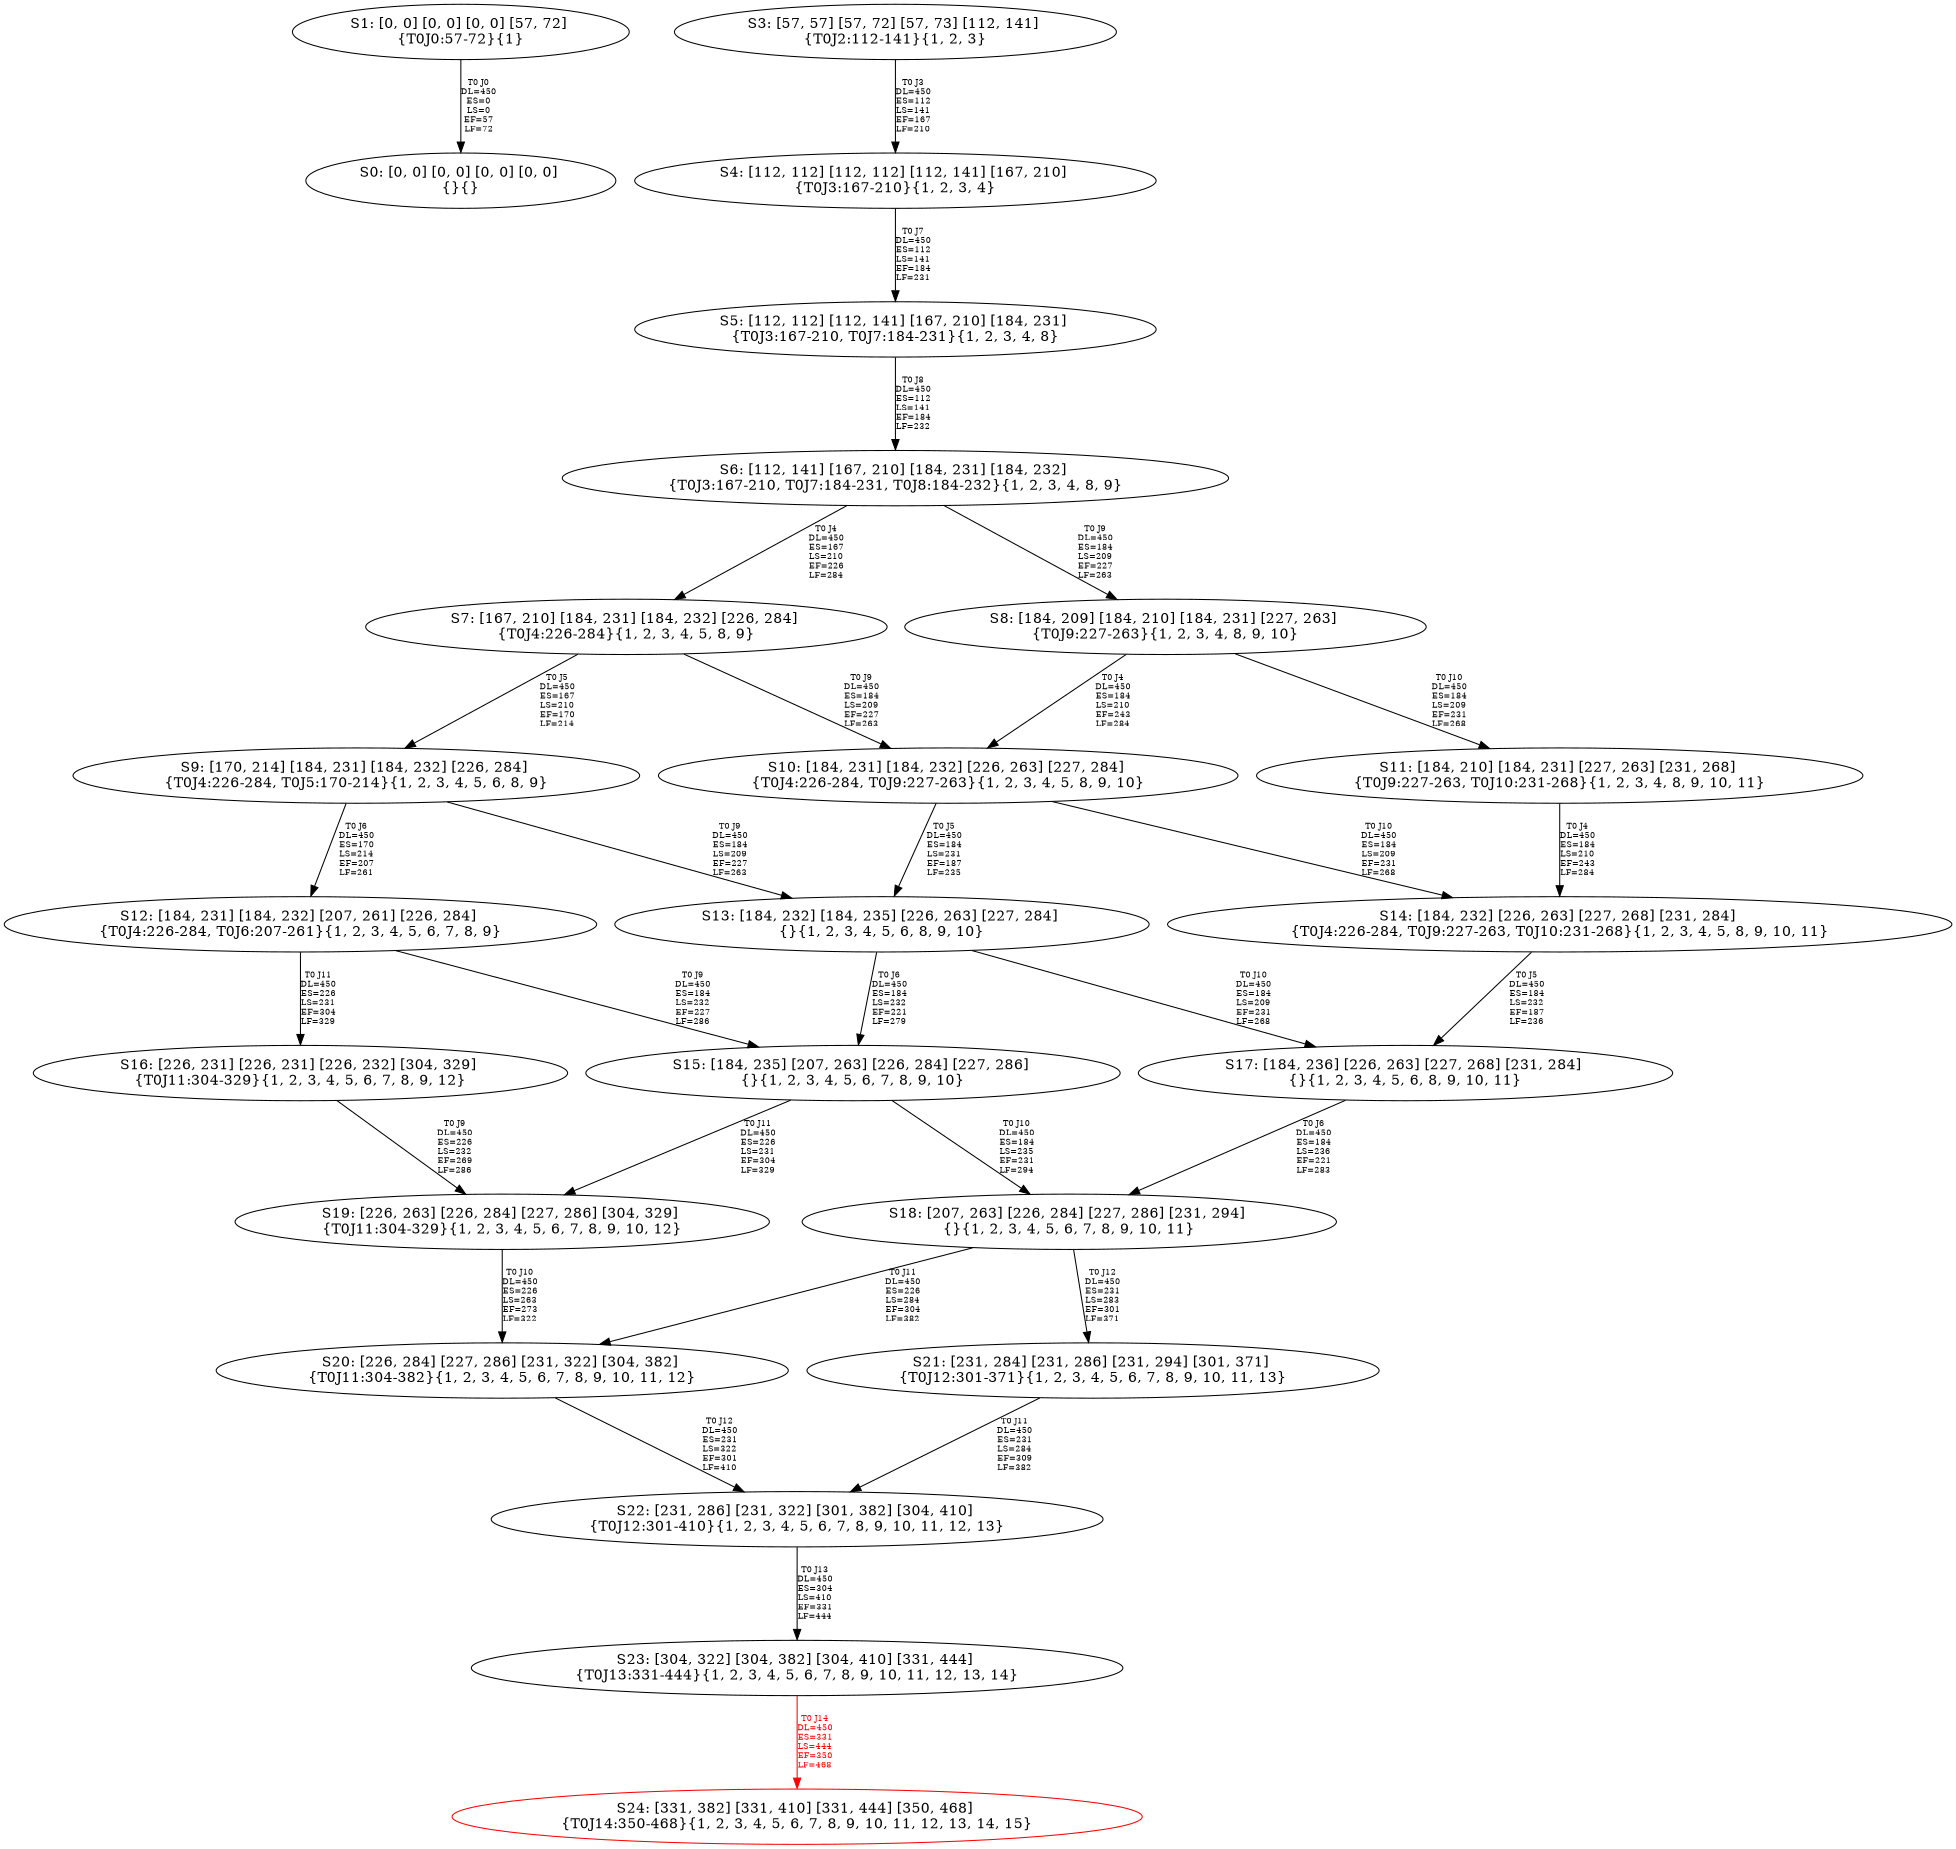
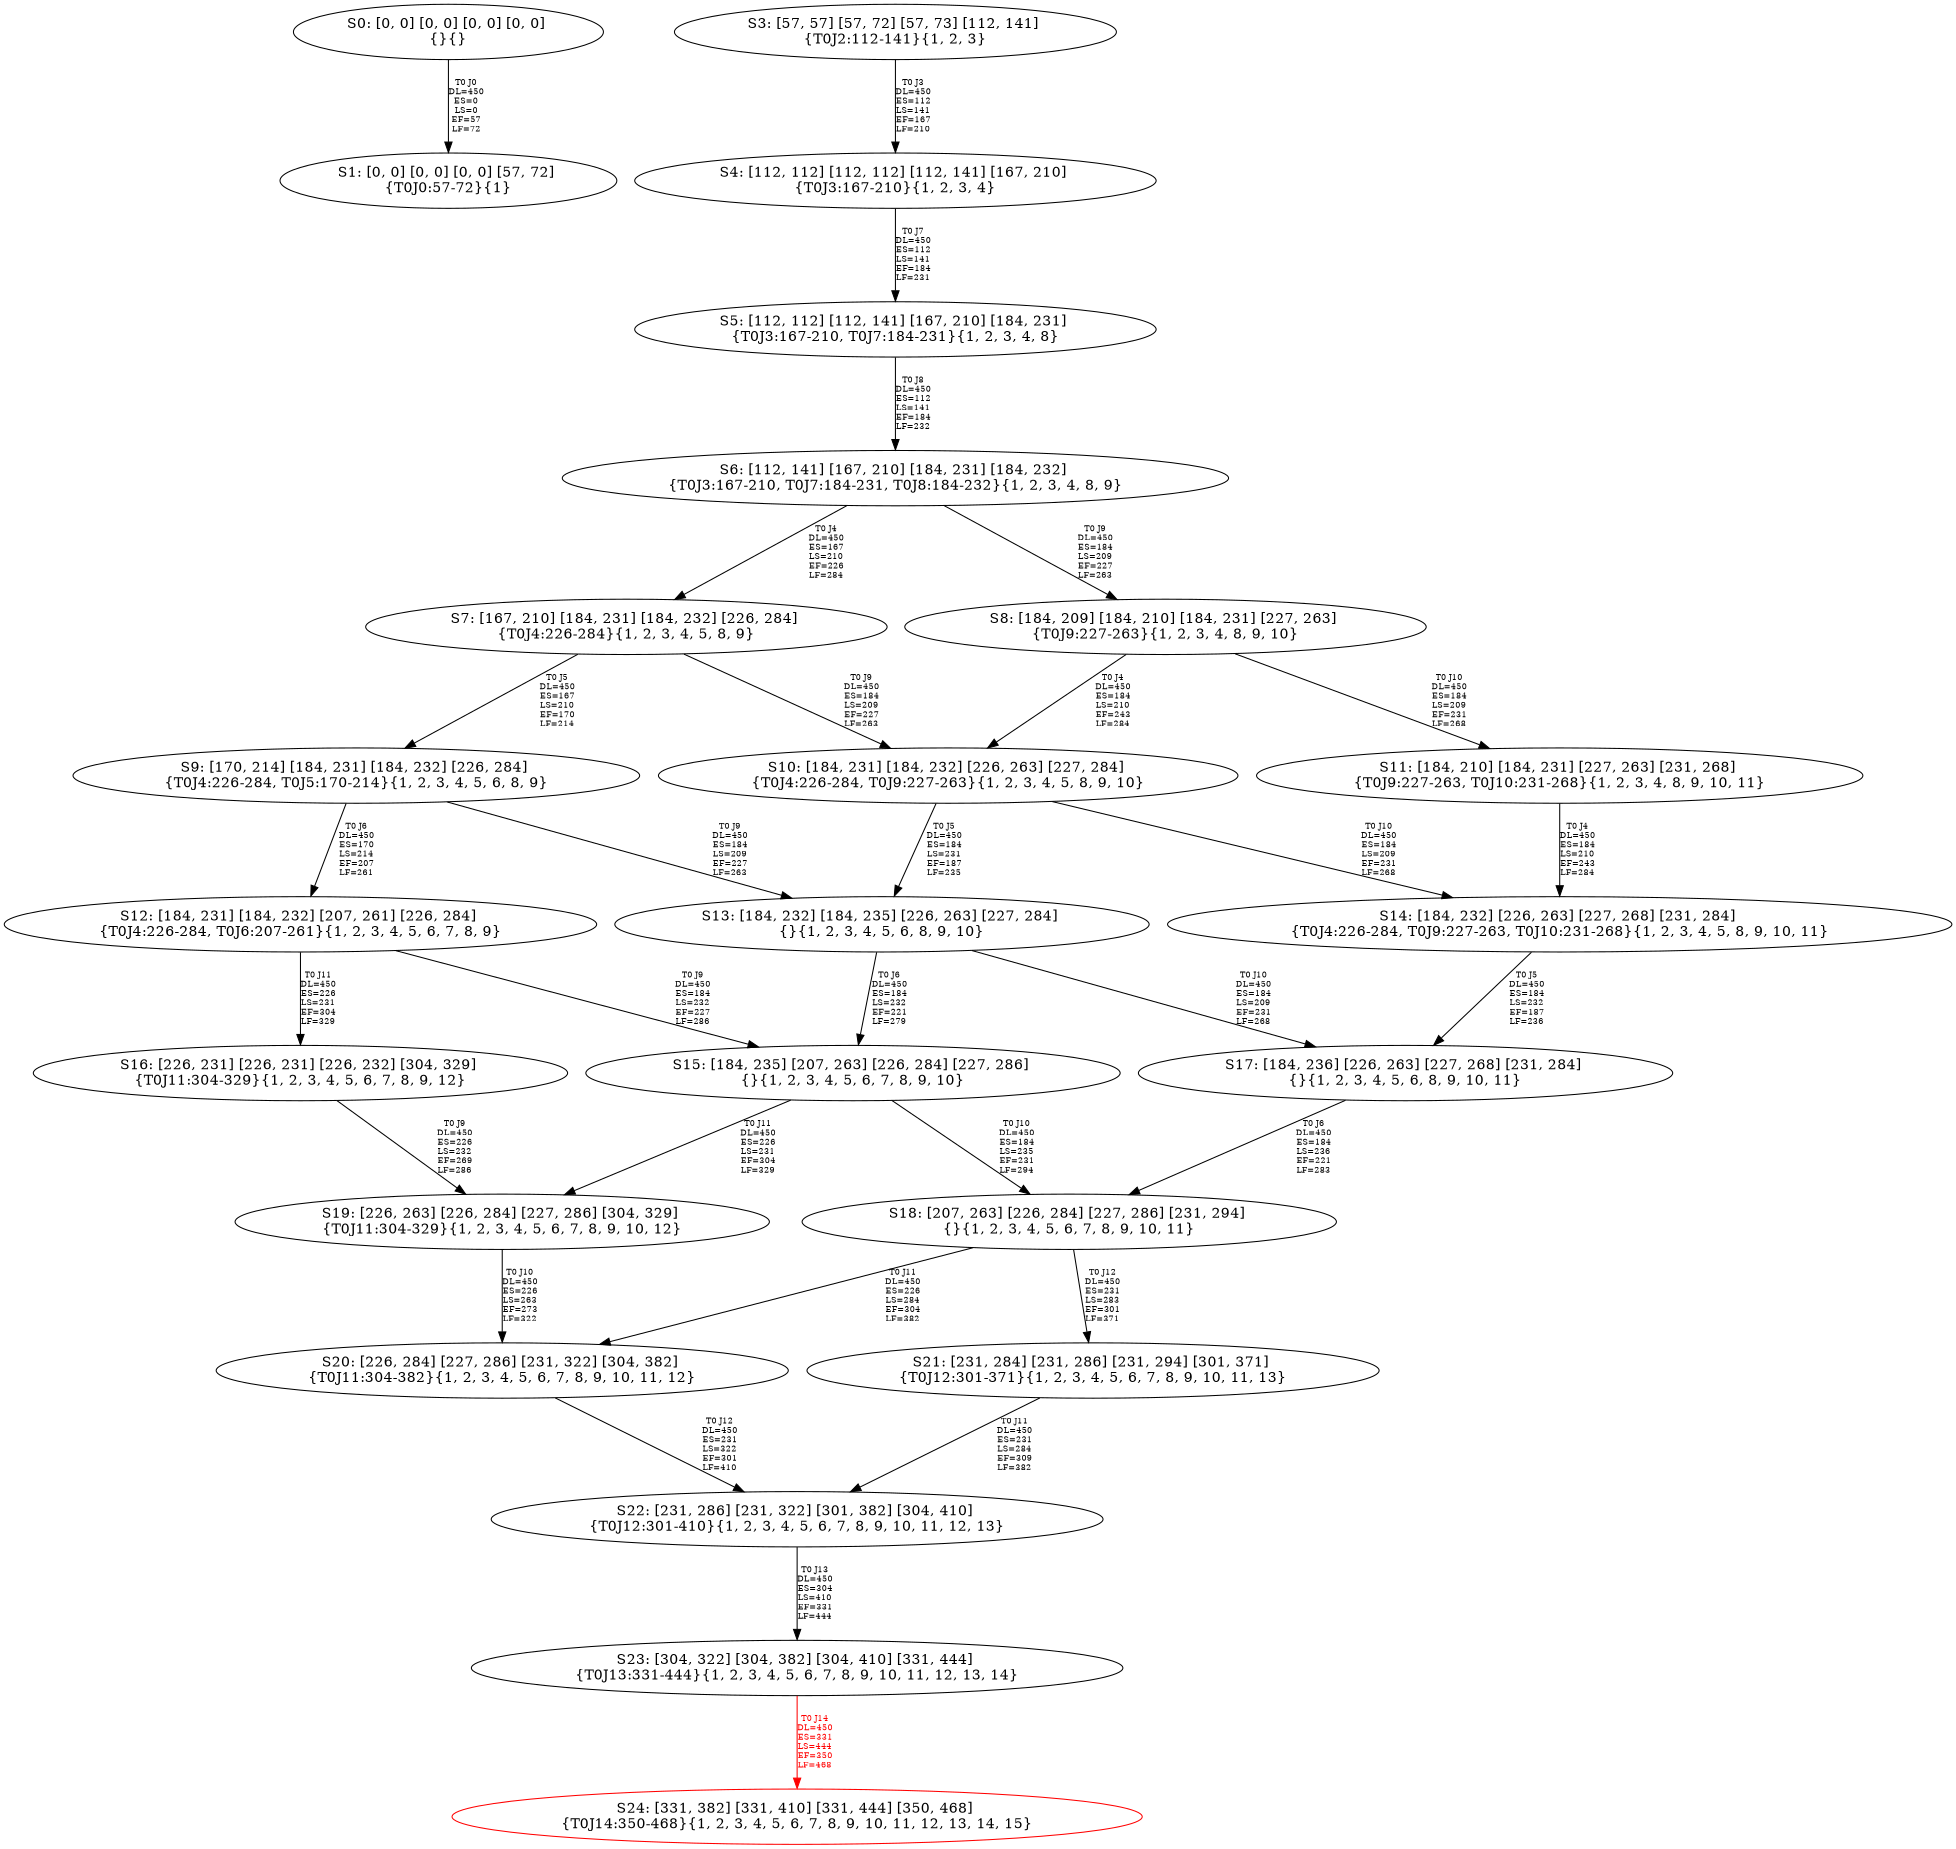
edge "S1: [0, 0] [0, 0] [0, 0] [57, 72] {T0J0:57-72}{1}" -> "S0: [0, 0] [0, 0] [0, 0] [0, 0] {}{}": reversed
